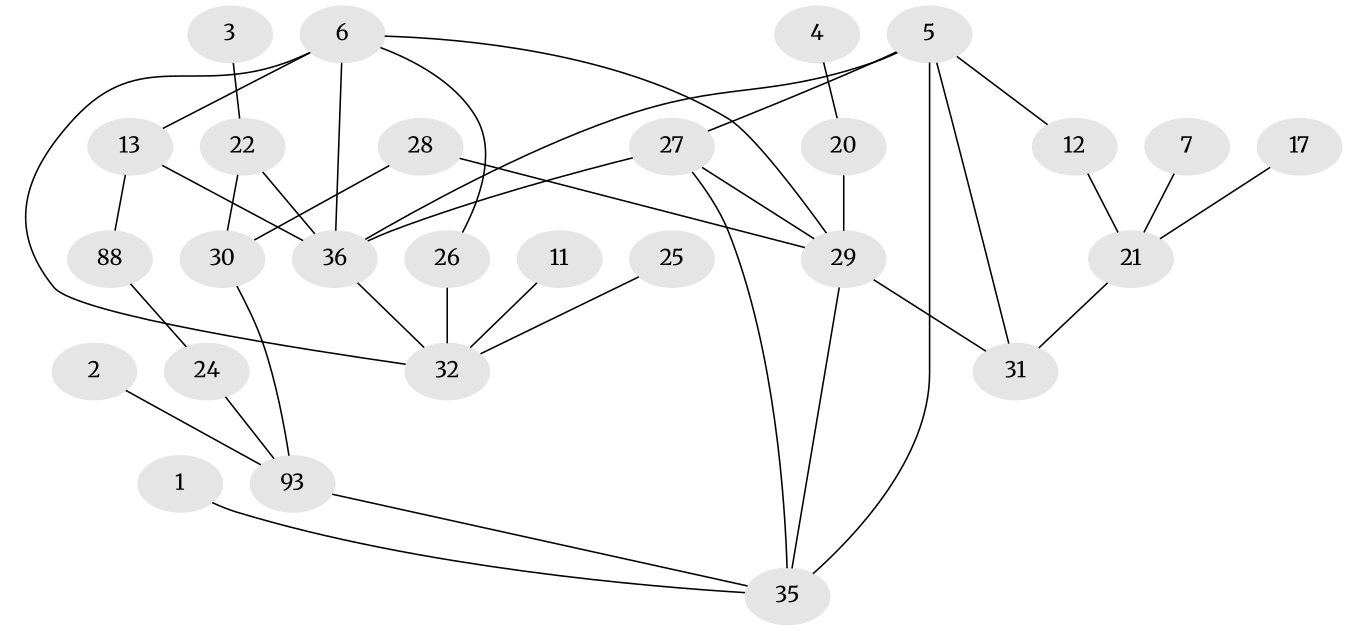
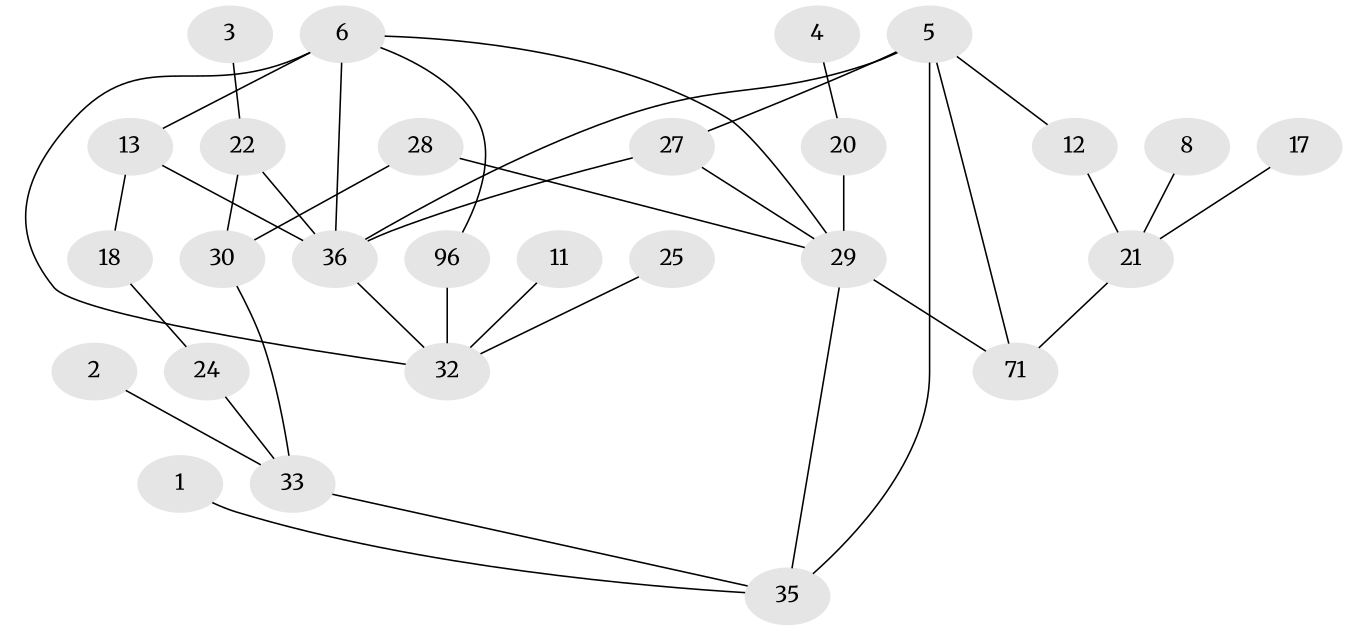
node "7": label "7" -> "8"
node "88": label "88" -> "18"
node "26": label "26" -> "96"
edge "27" -- "35": removed
node "31": label "31" -> "71"
node "93": label "93" -> "33"
